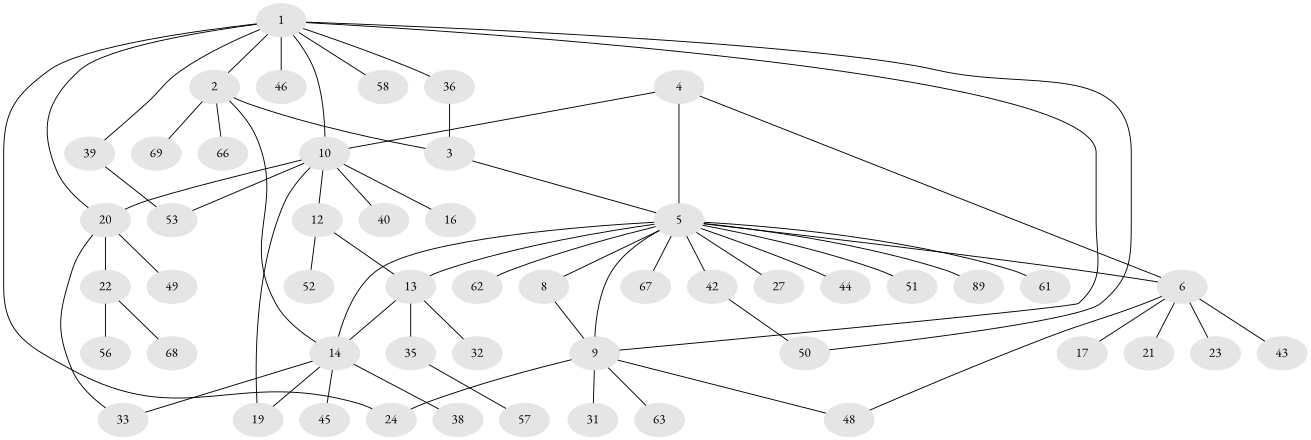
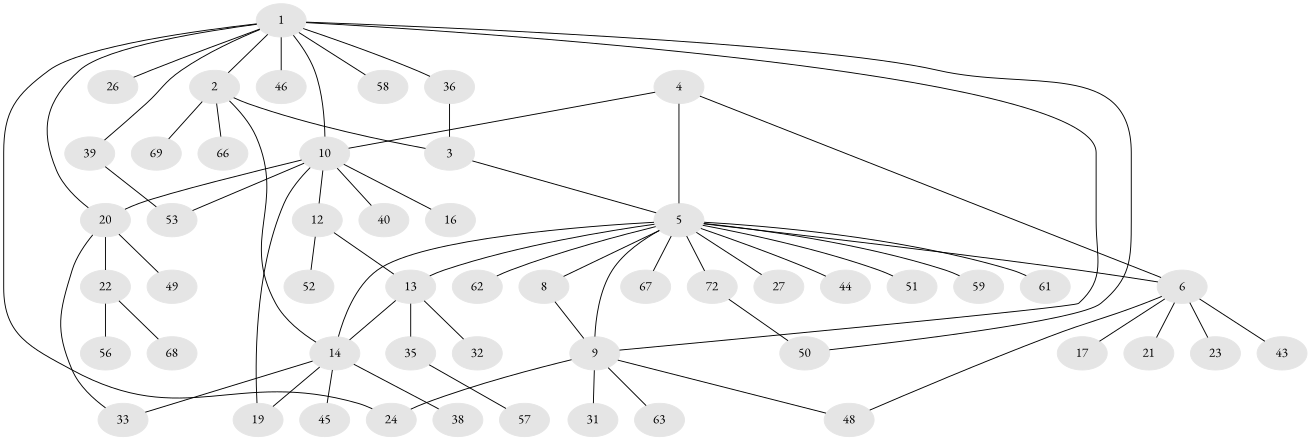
node "26": added
node "42": label "42" -> "72"
node "89": label "89" -> "59"
